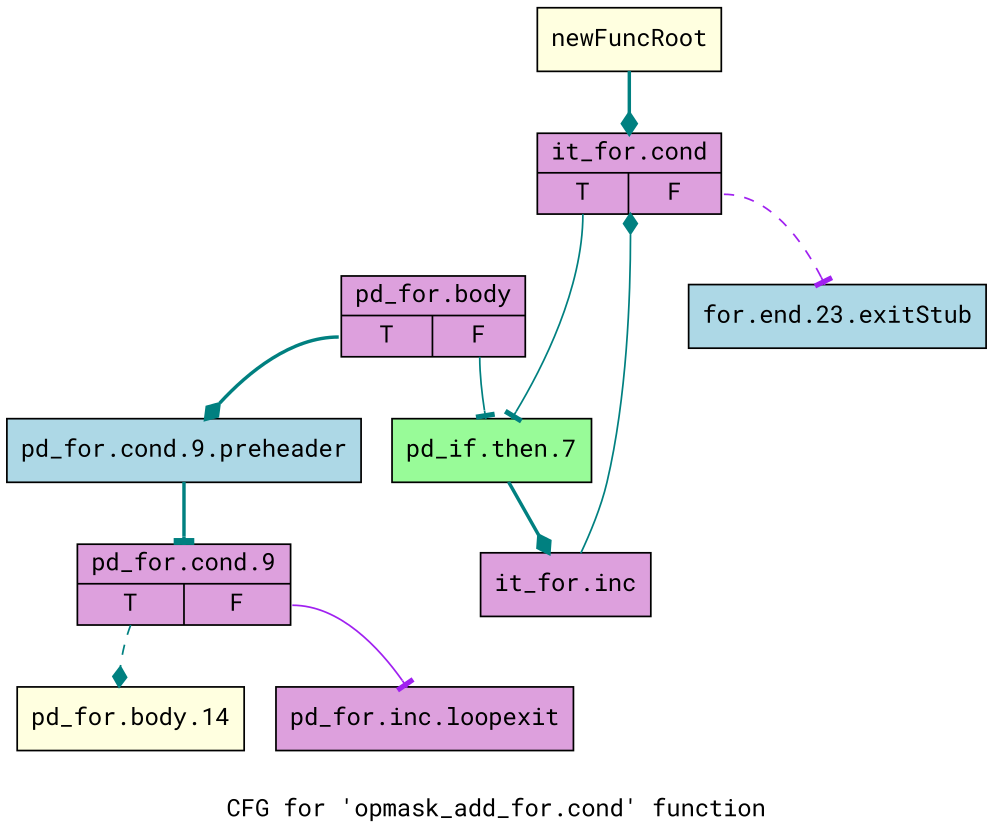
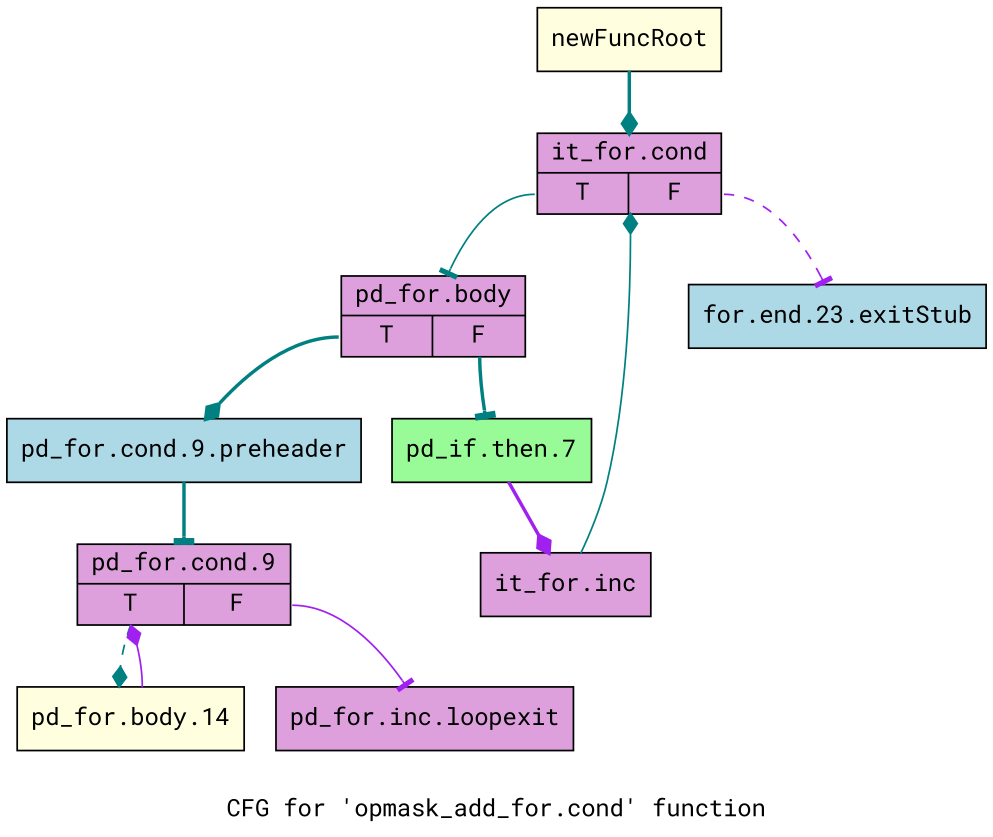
edge "it_for.cond" -> "pd_if.then.7": now "it_for.cond" -> "pd_for.body"
edge "pd_for.body" -> "pd_if.then.7": style solid -> bold
edge "pd_if.then.7" -> "it_for.inc": color teal -> purple
edge "pd_for.body.14" -> "pd_for.cond.9": added
